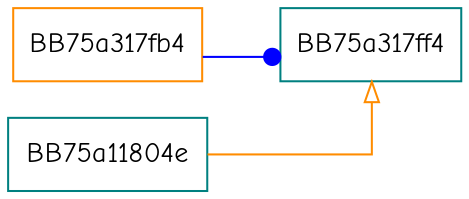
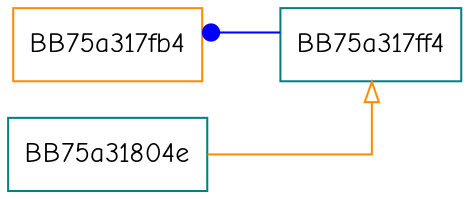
edge "BB75a317fb4" -> "BB75a317ff4": reversed
node "BB75a11804e": label "BB75a11804e" -> "BB75a31804e"
